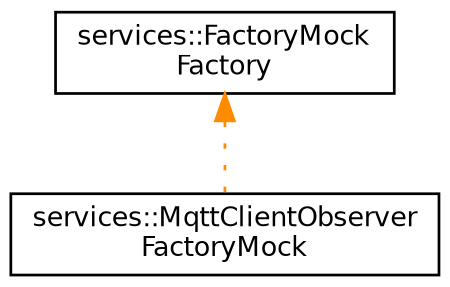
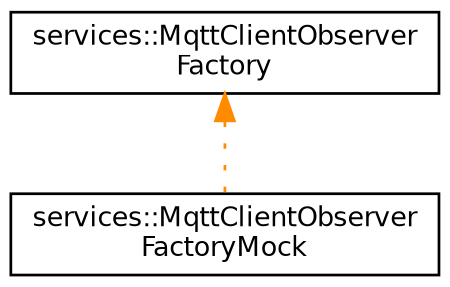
node "services::FactoryMock Factory": label "services::FactoryMock Factory" -> "services::MqttClientObserver Factory"
